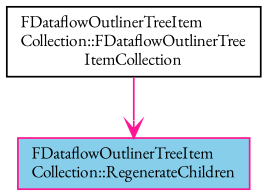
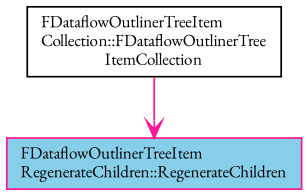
node "FDataflowOutlinerTreeItem Collection::RegenerateChildren": label "FDataflowOutlinerTreeItem Collection::RegenerateChildren" -> "FDataflowOutlinerTreeItem RegenerateChildren::RegenerateChildren"
